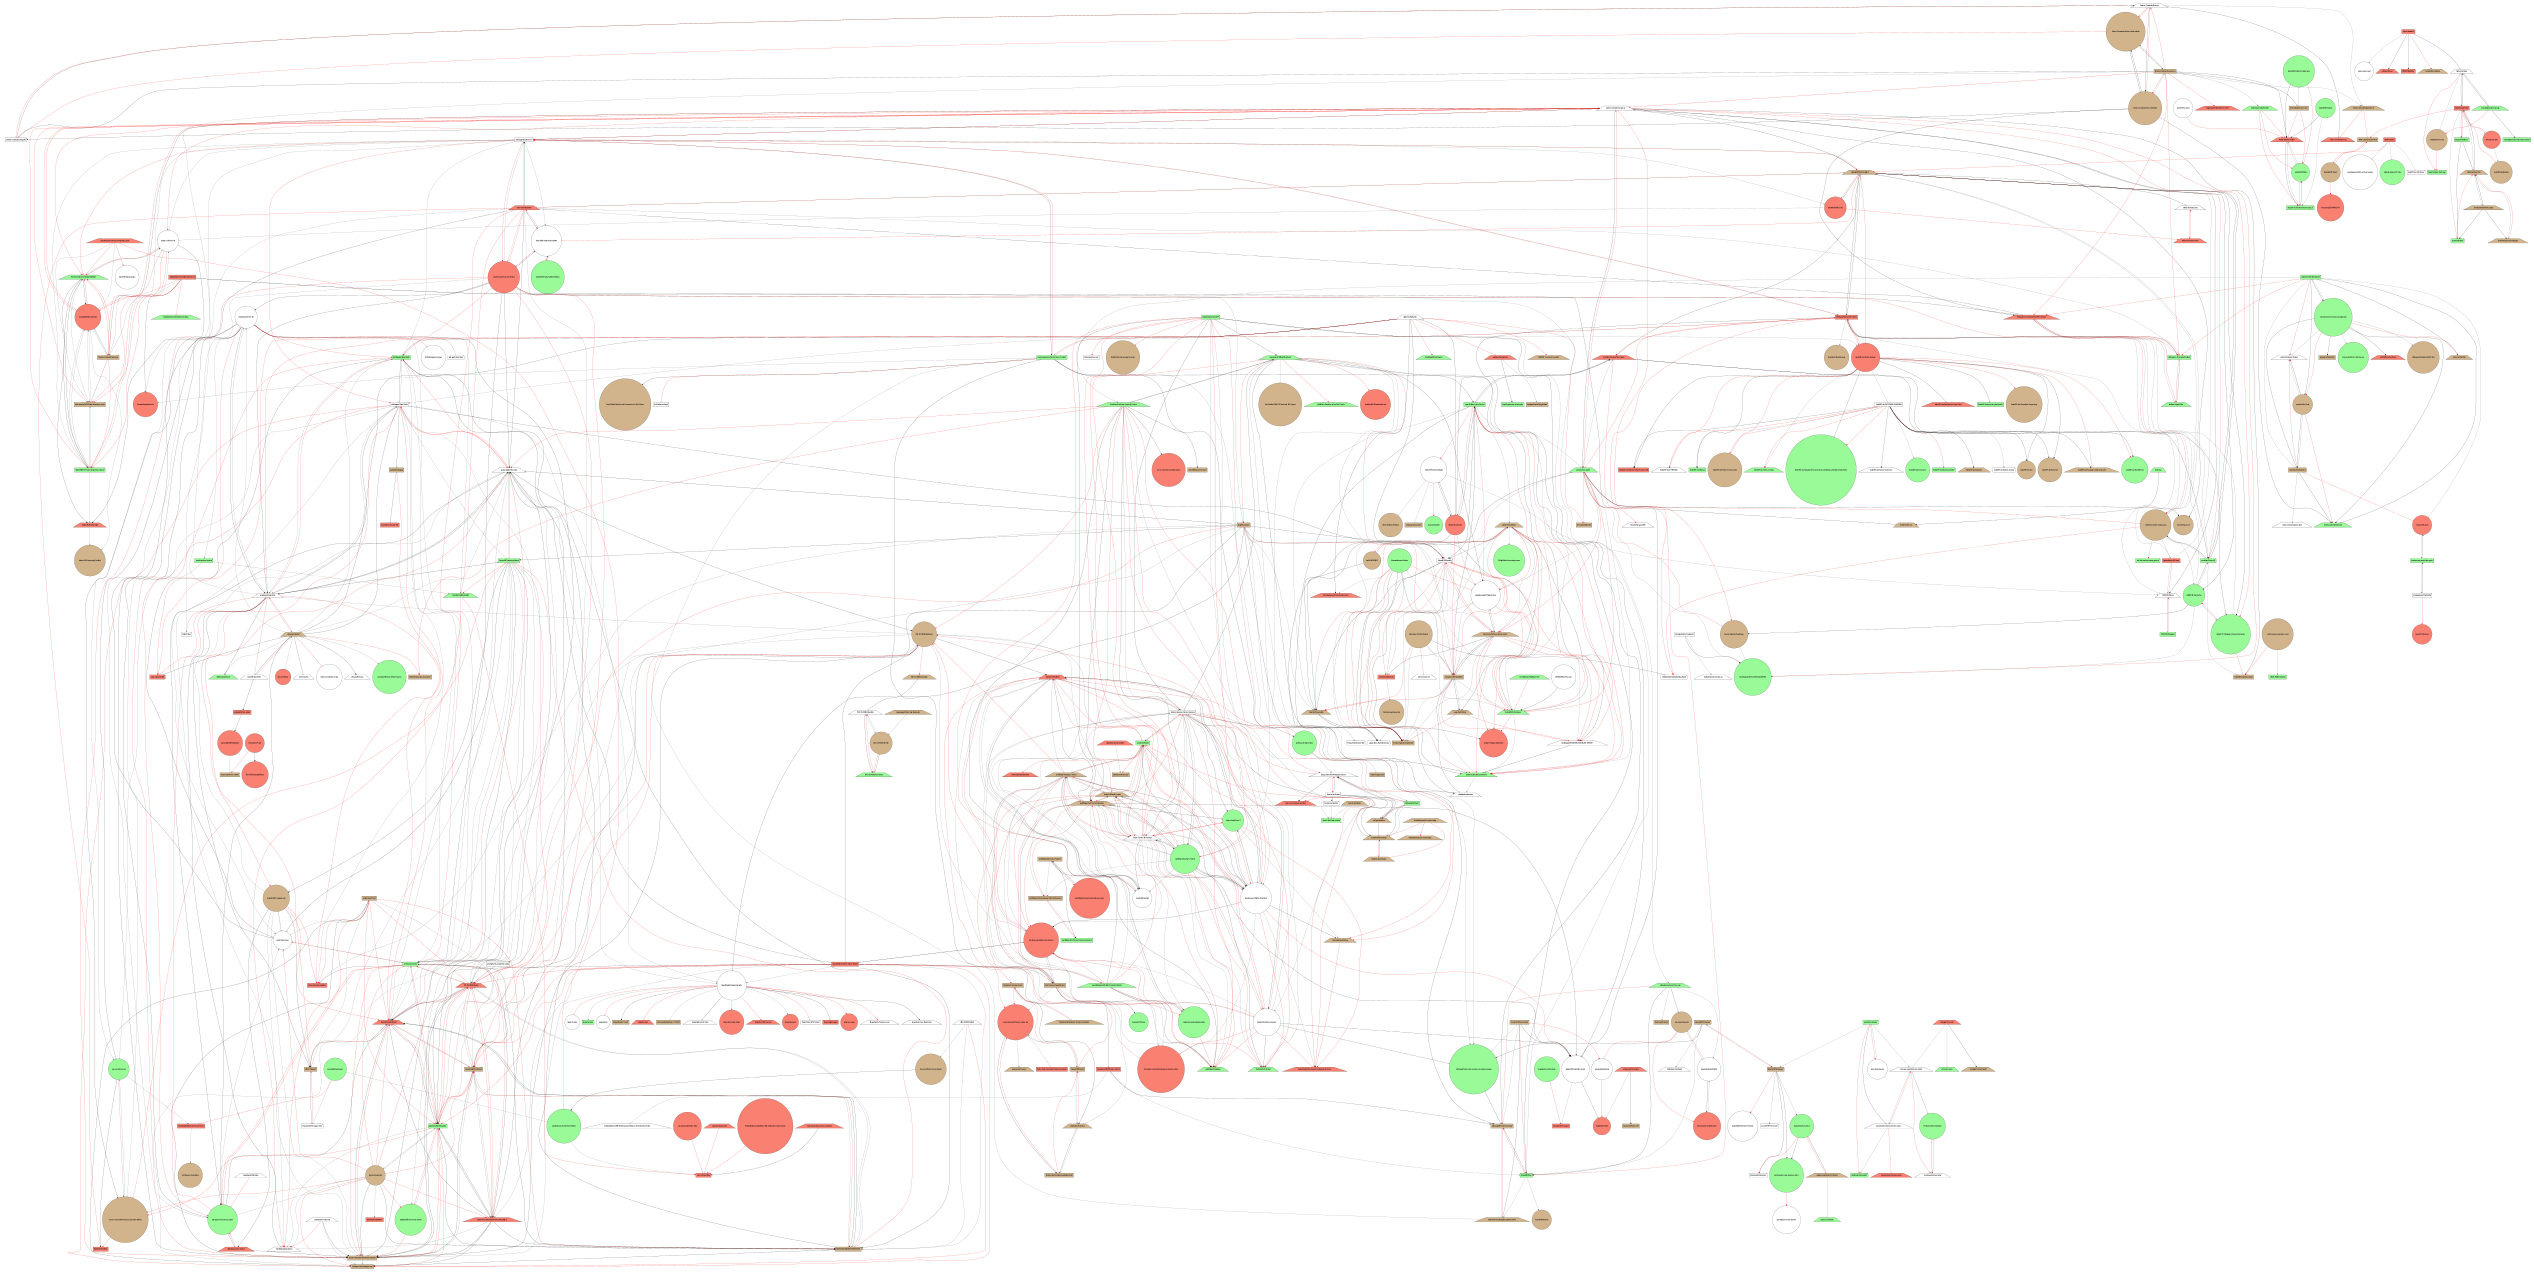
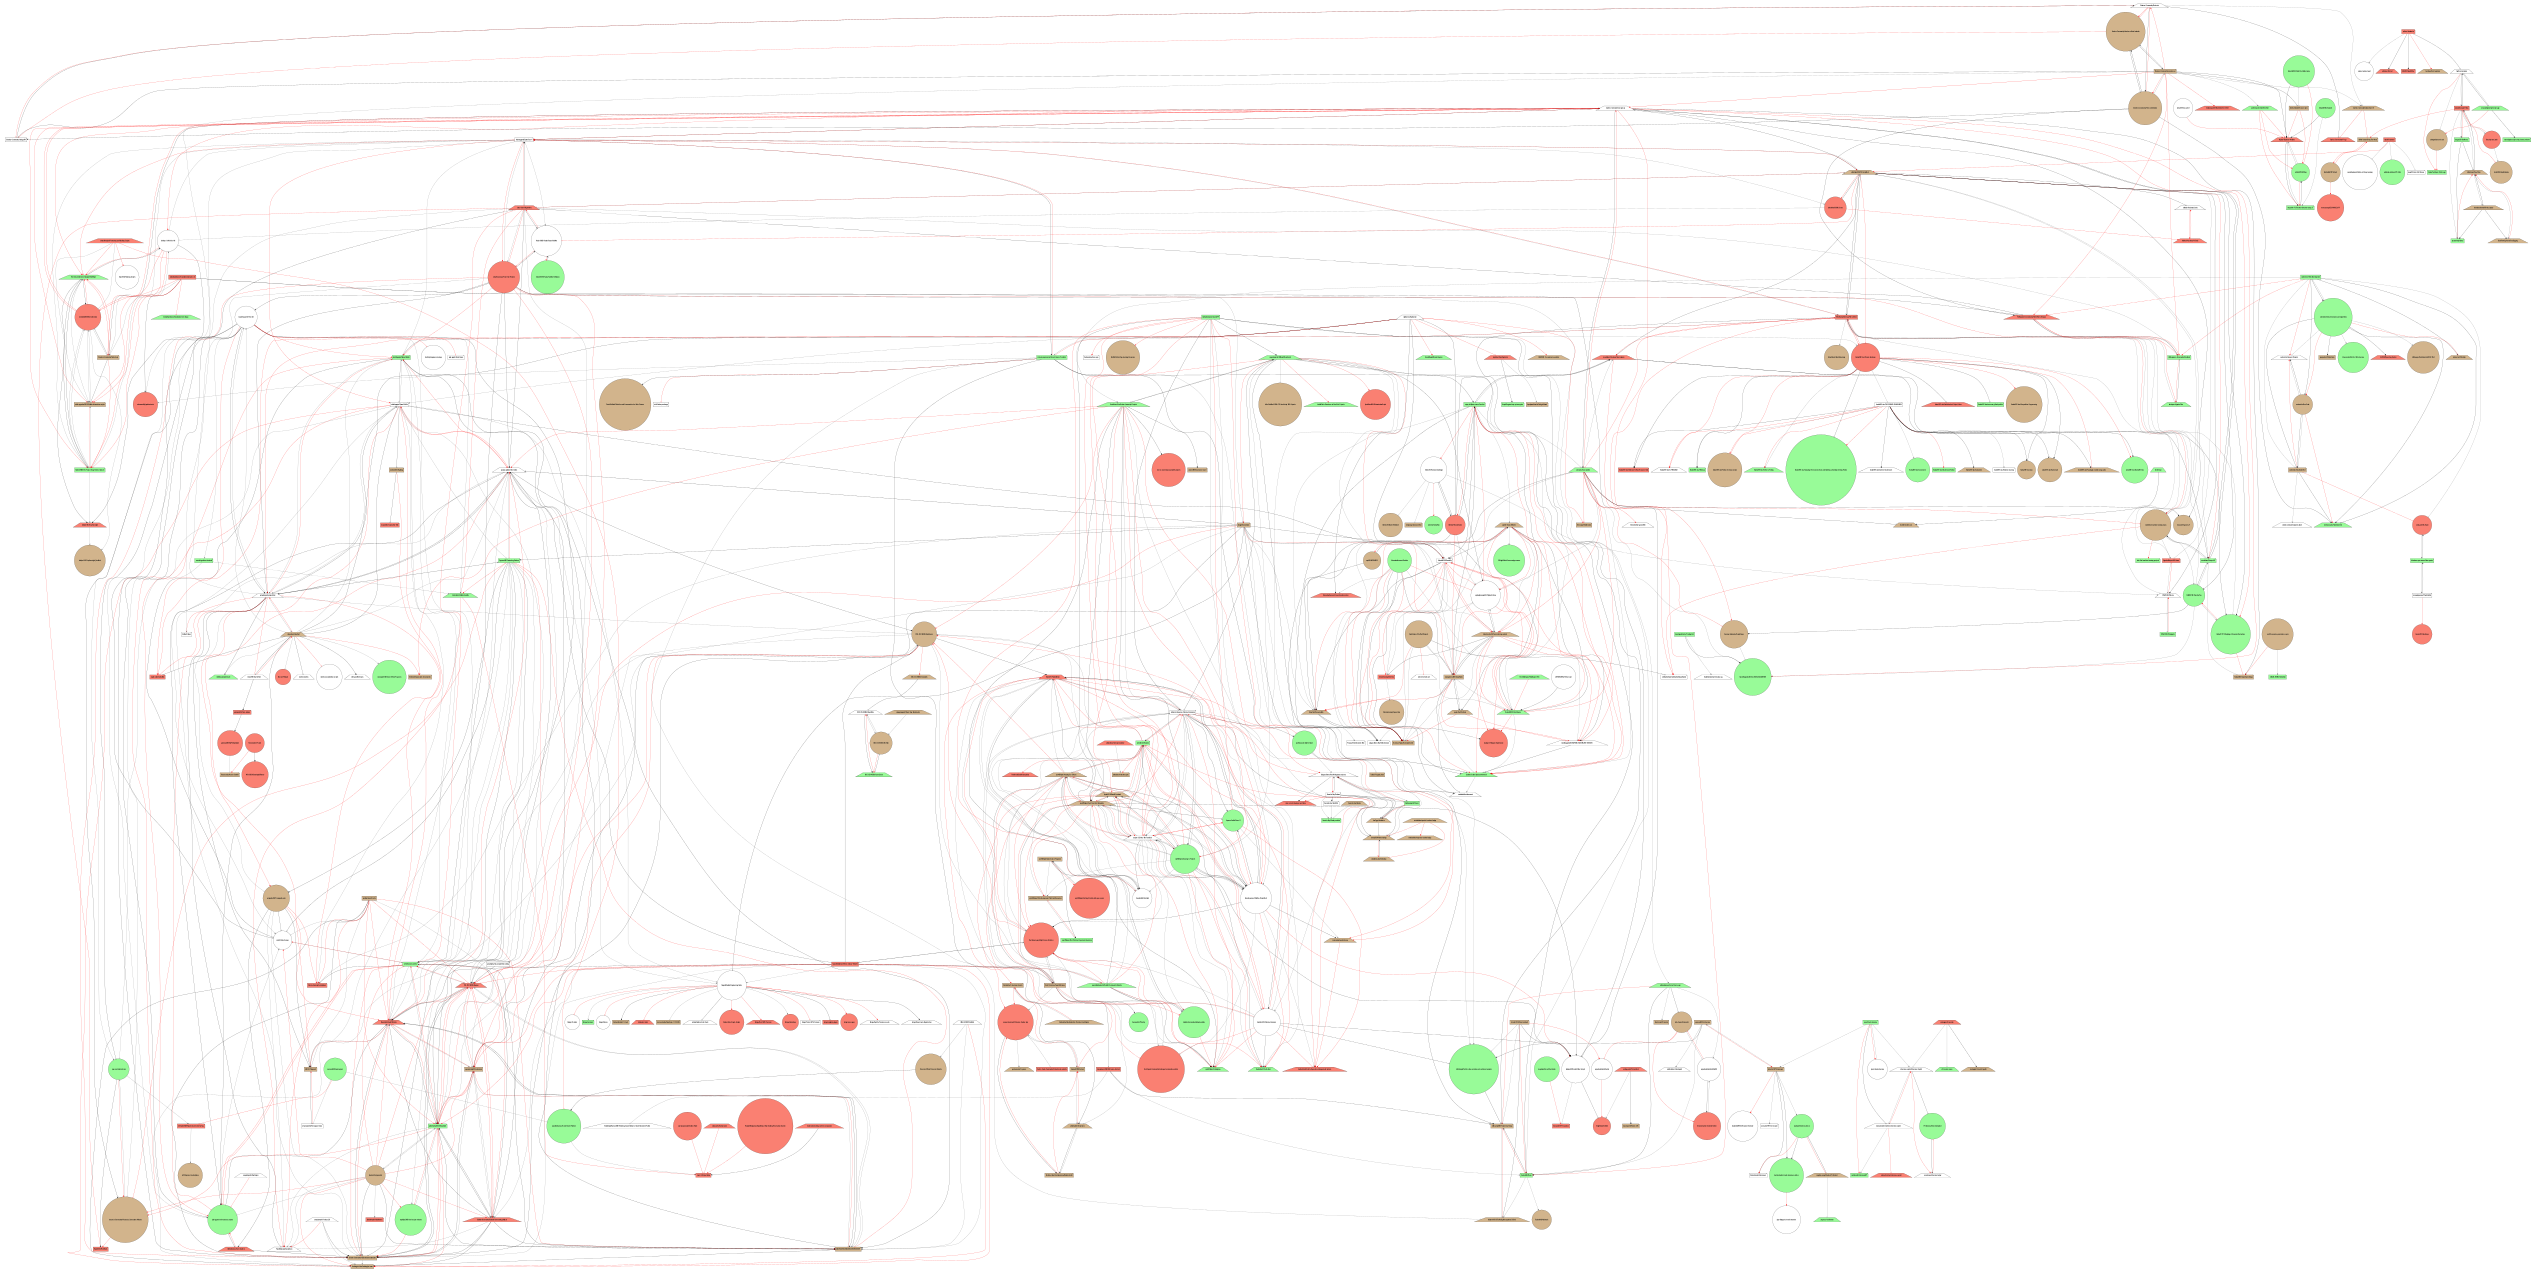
node "Ayushpanditmoto/Trading-Bot": fillcolor white -> palegreen
